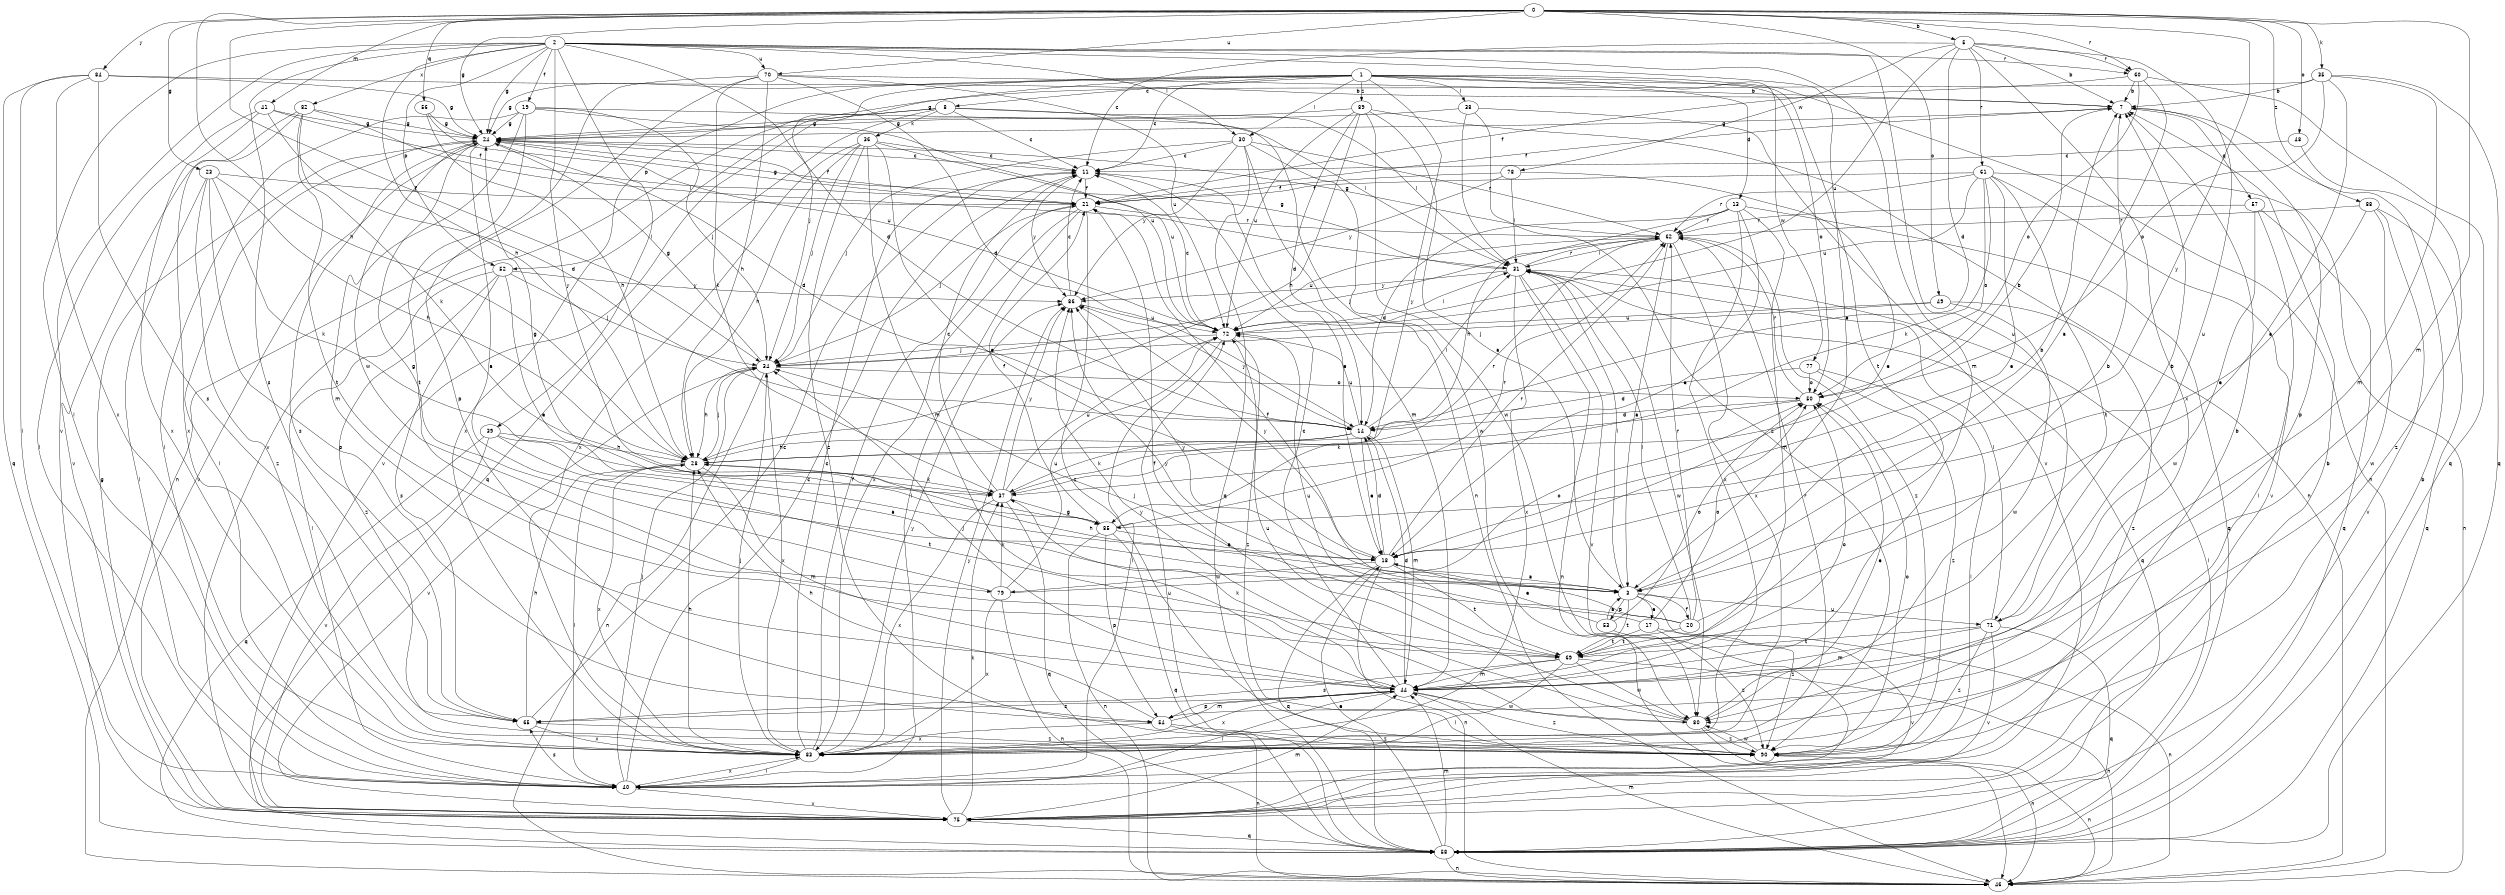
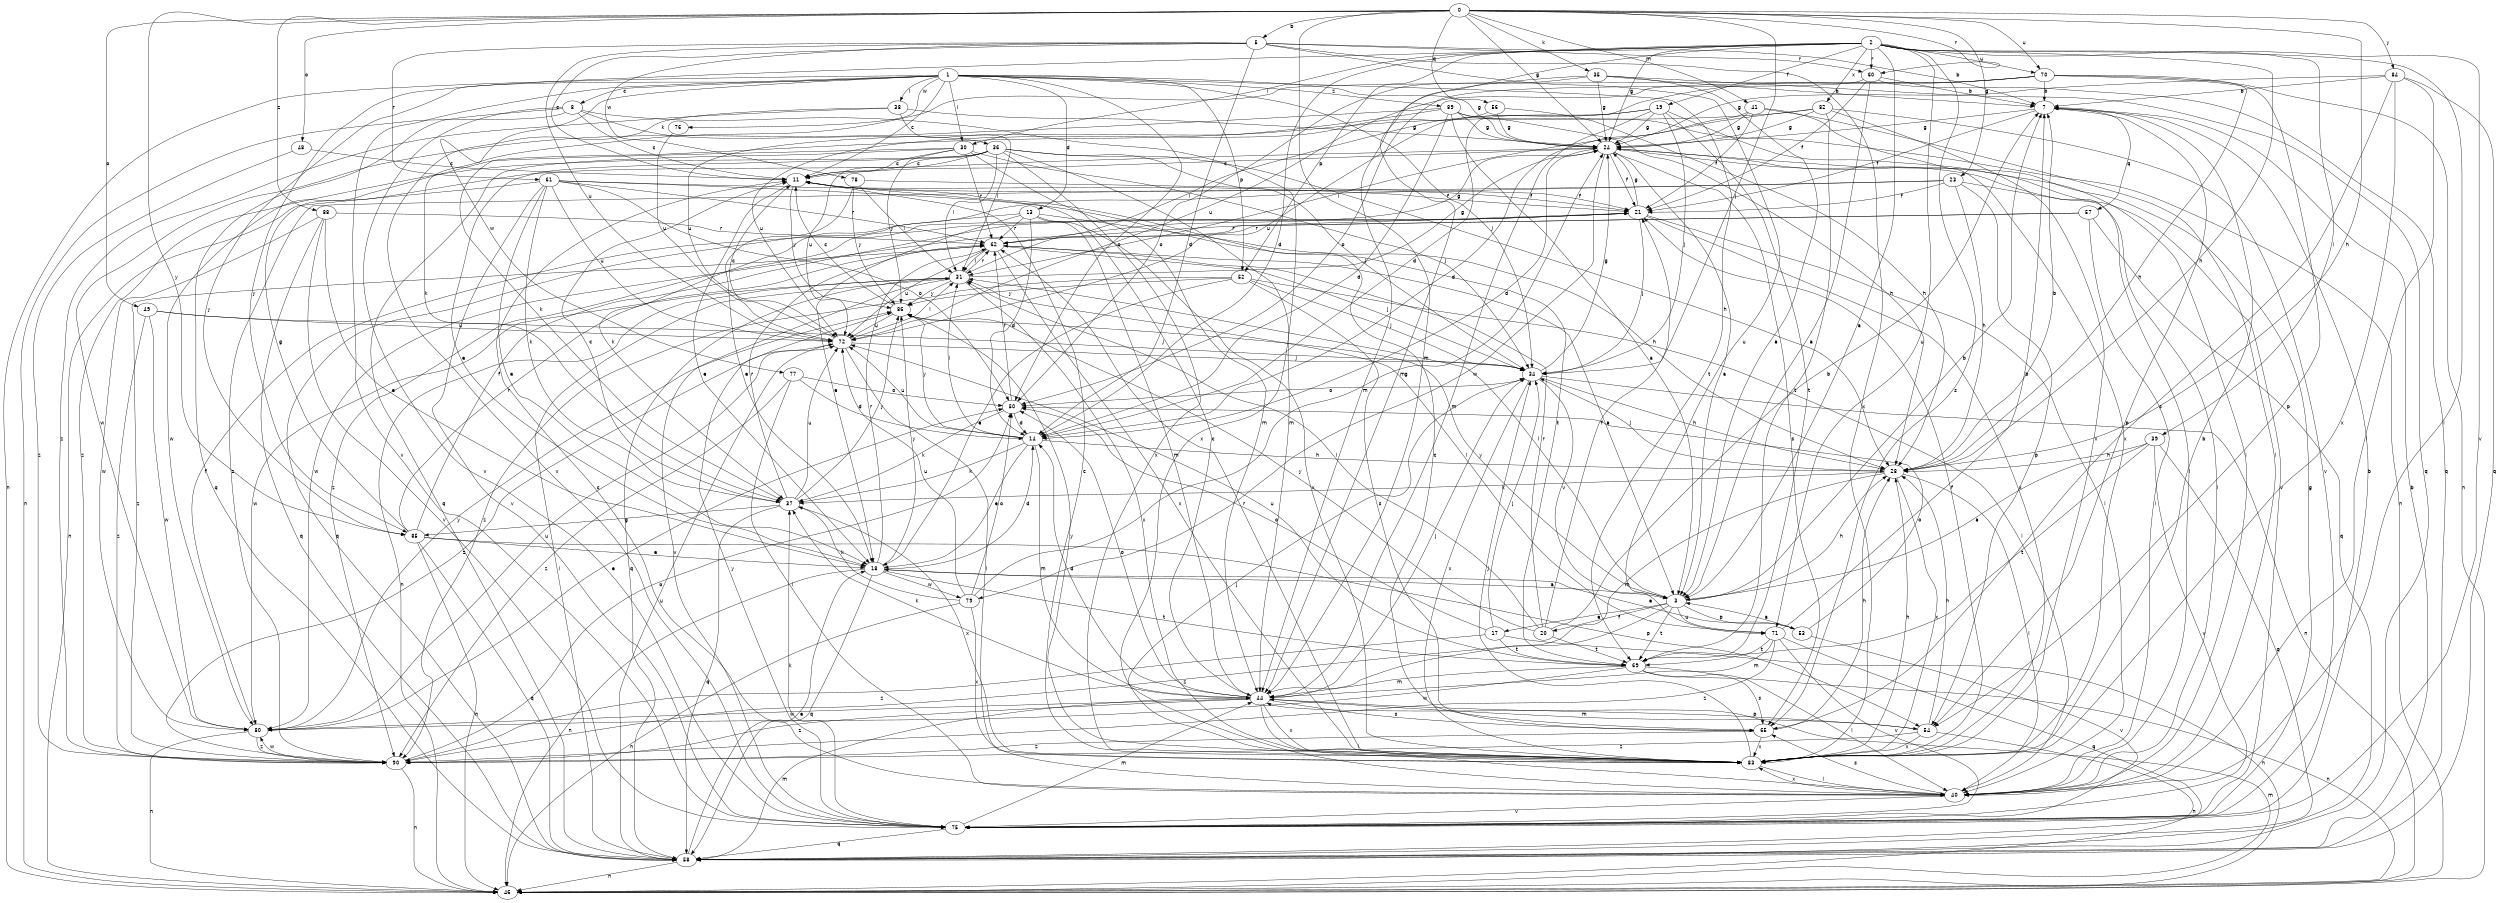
edge "8" -> "31": now "36" -> "31"
node "76": added
edge "34" -> "75": now "34" -> "3"
